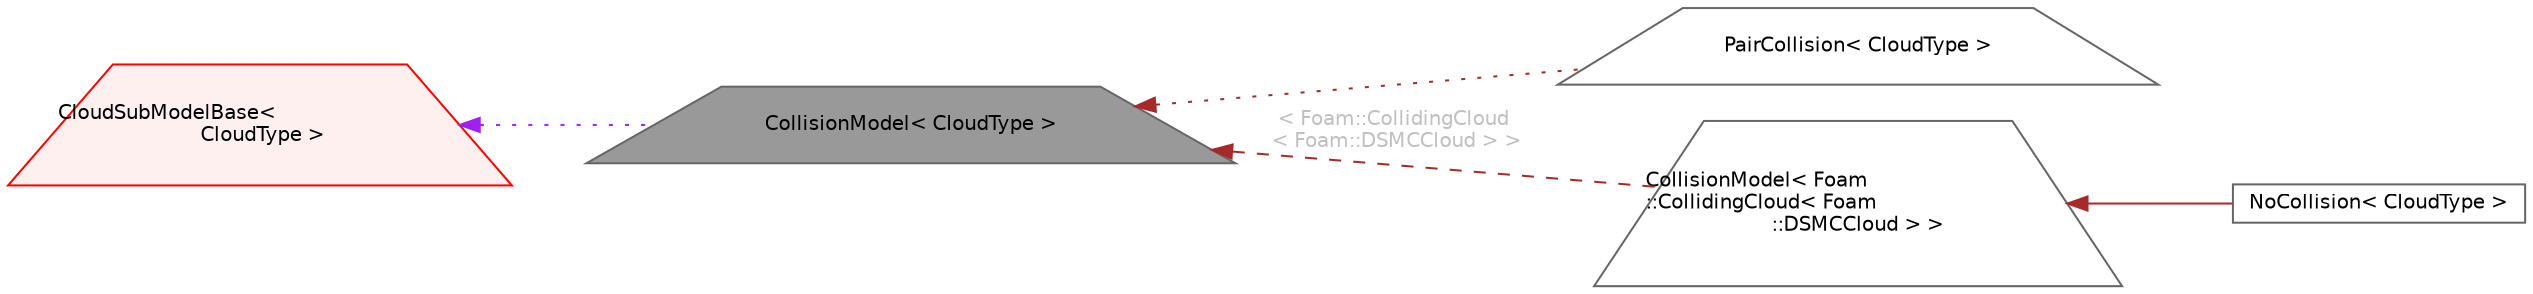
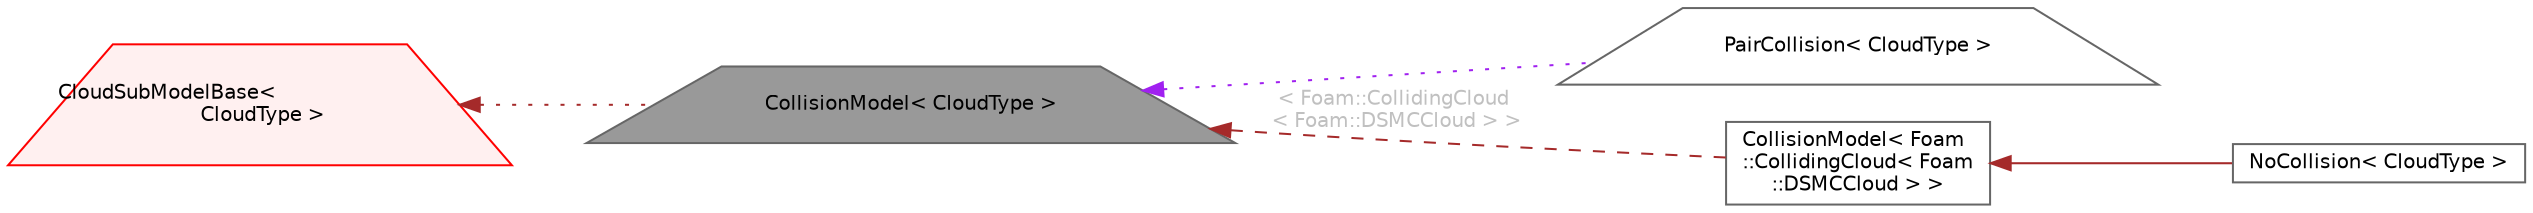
edge "PairCollision< CloudType >" -> "CollisionModel< CloudType >": color brown -> purple
edge "CollisionModel< CloudType >" -> "CloudSubModelBase< CloudType >": color purple -> brown
node "CollisionModel< Foam ::CollidingCloud< Foam ::DSMCCloud > >": shape trapezium -> box
